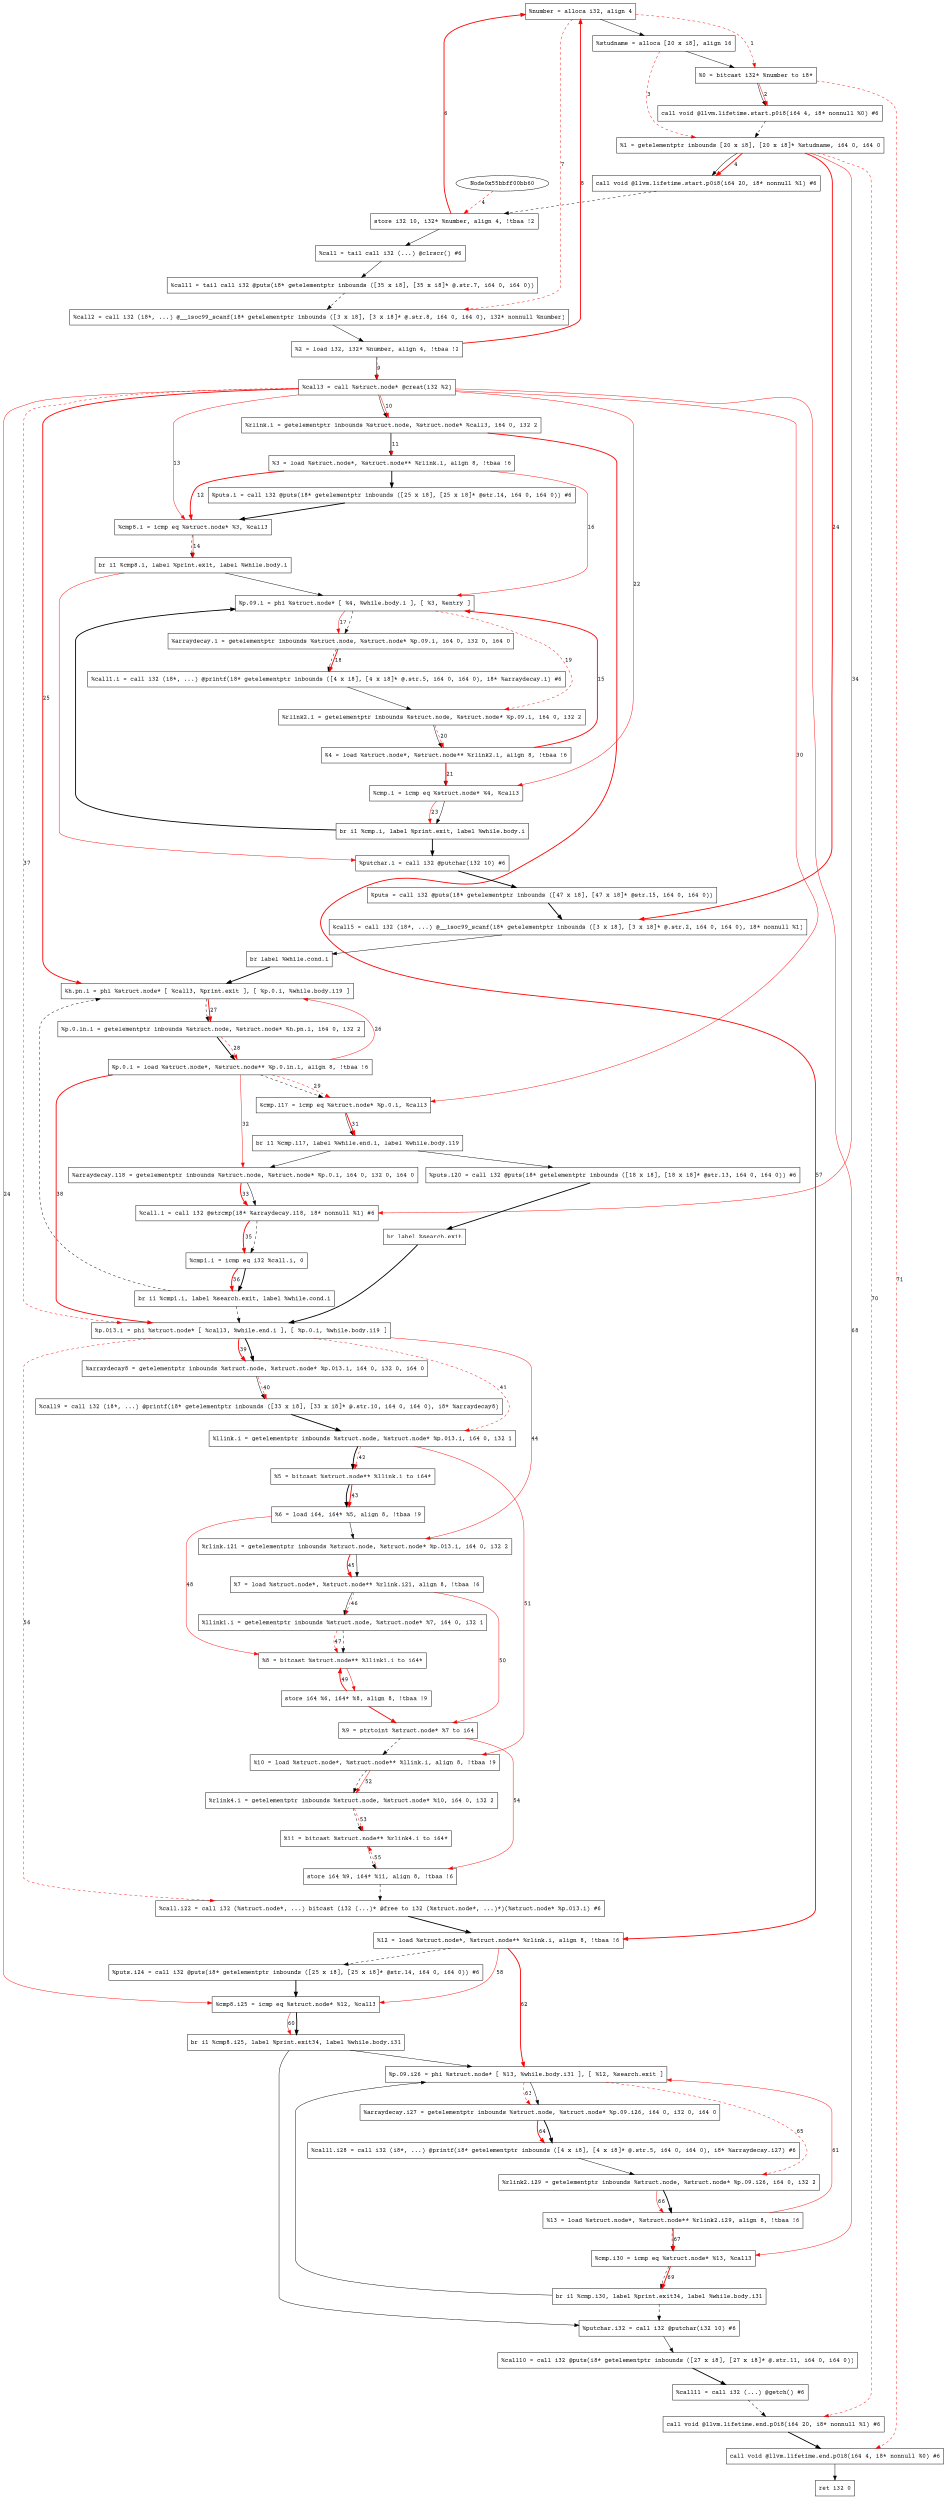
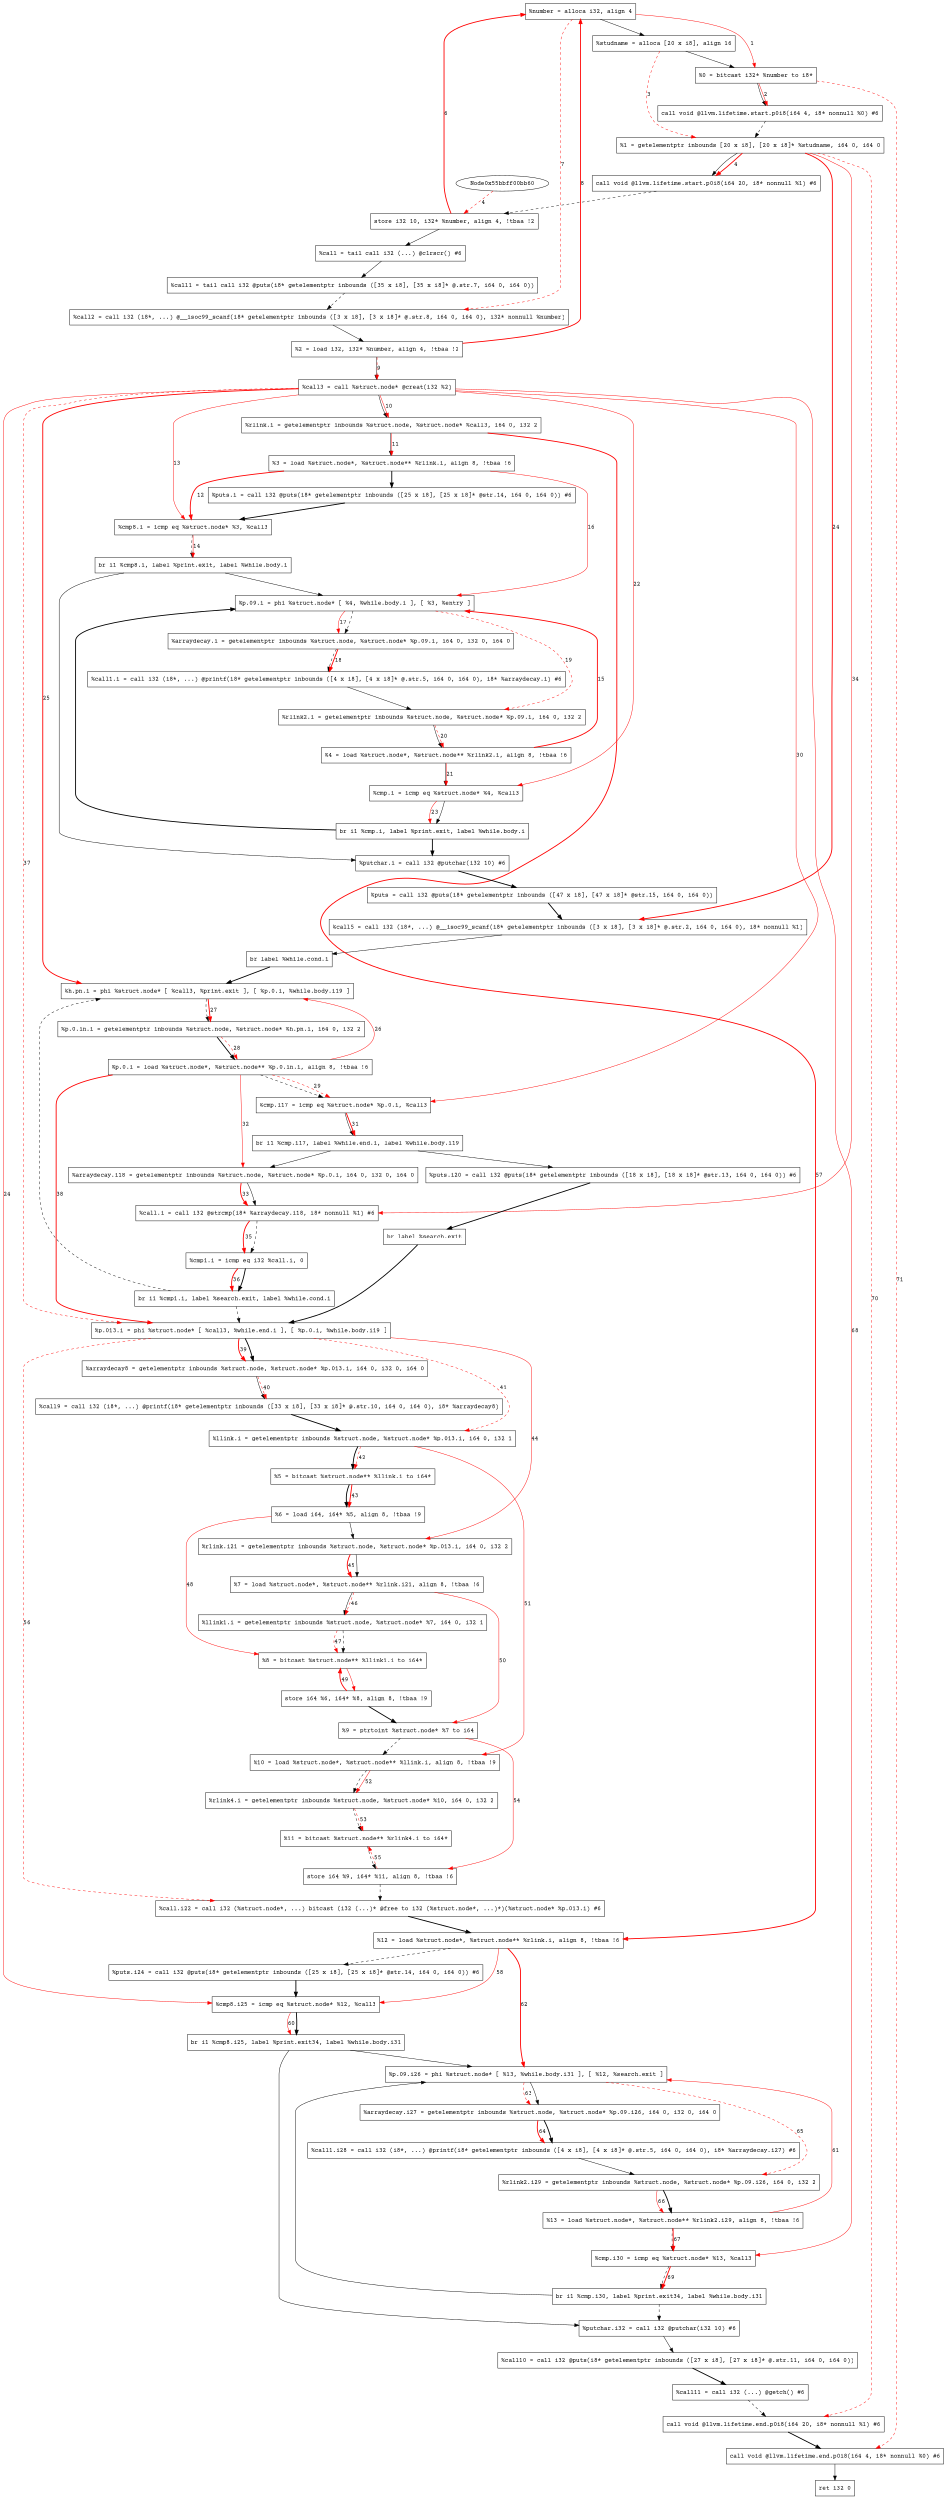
edge "%number = alloca i32, align 4" -> "%0 = bitcast i32* %number to i8*": style dashed -> solid
edge "br i1 %cmp8.i, label %print.exit, label %while.body.i" -> "%putchar.i = call i32 @putchar(i32 10) #6": color red -> black
edge "store i64 %6, i64* %8, align 8, !tbaa !9" -> "%9 = ptrtoint %struct.node* %7 to i64": color red -> black
